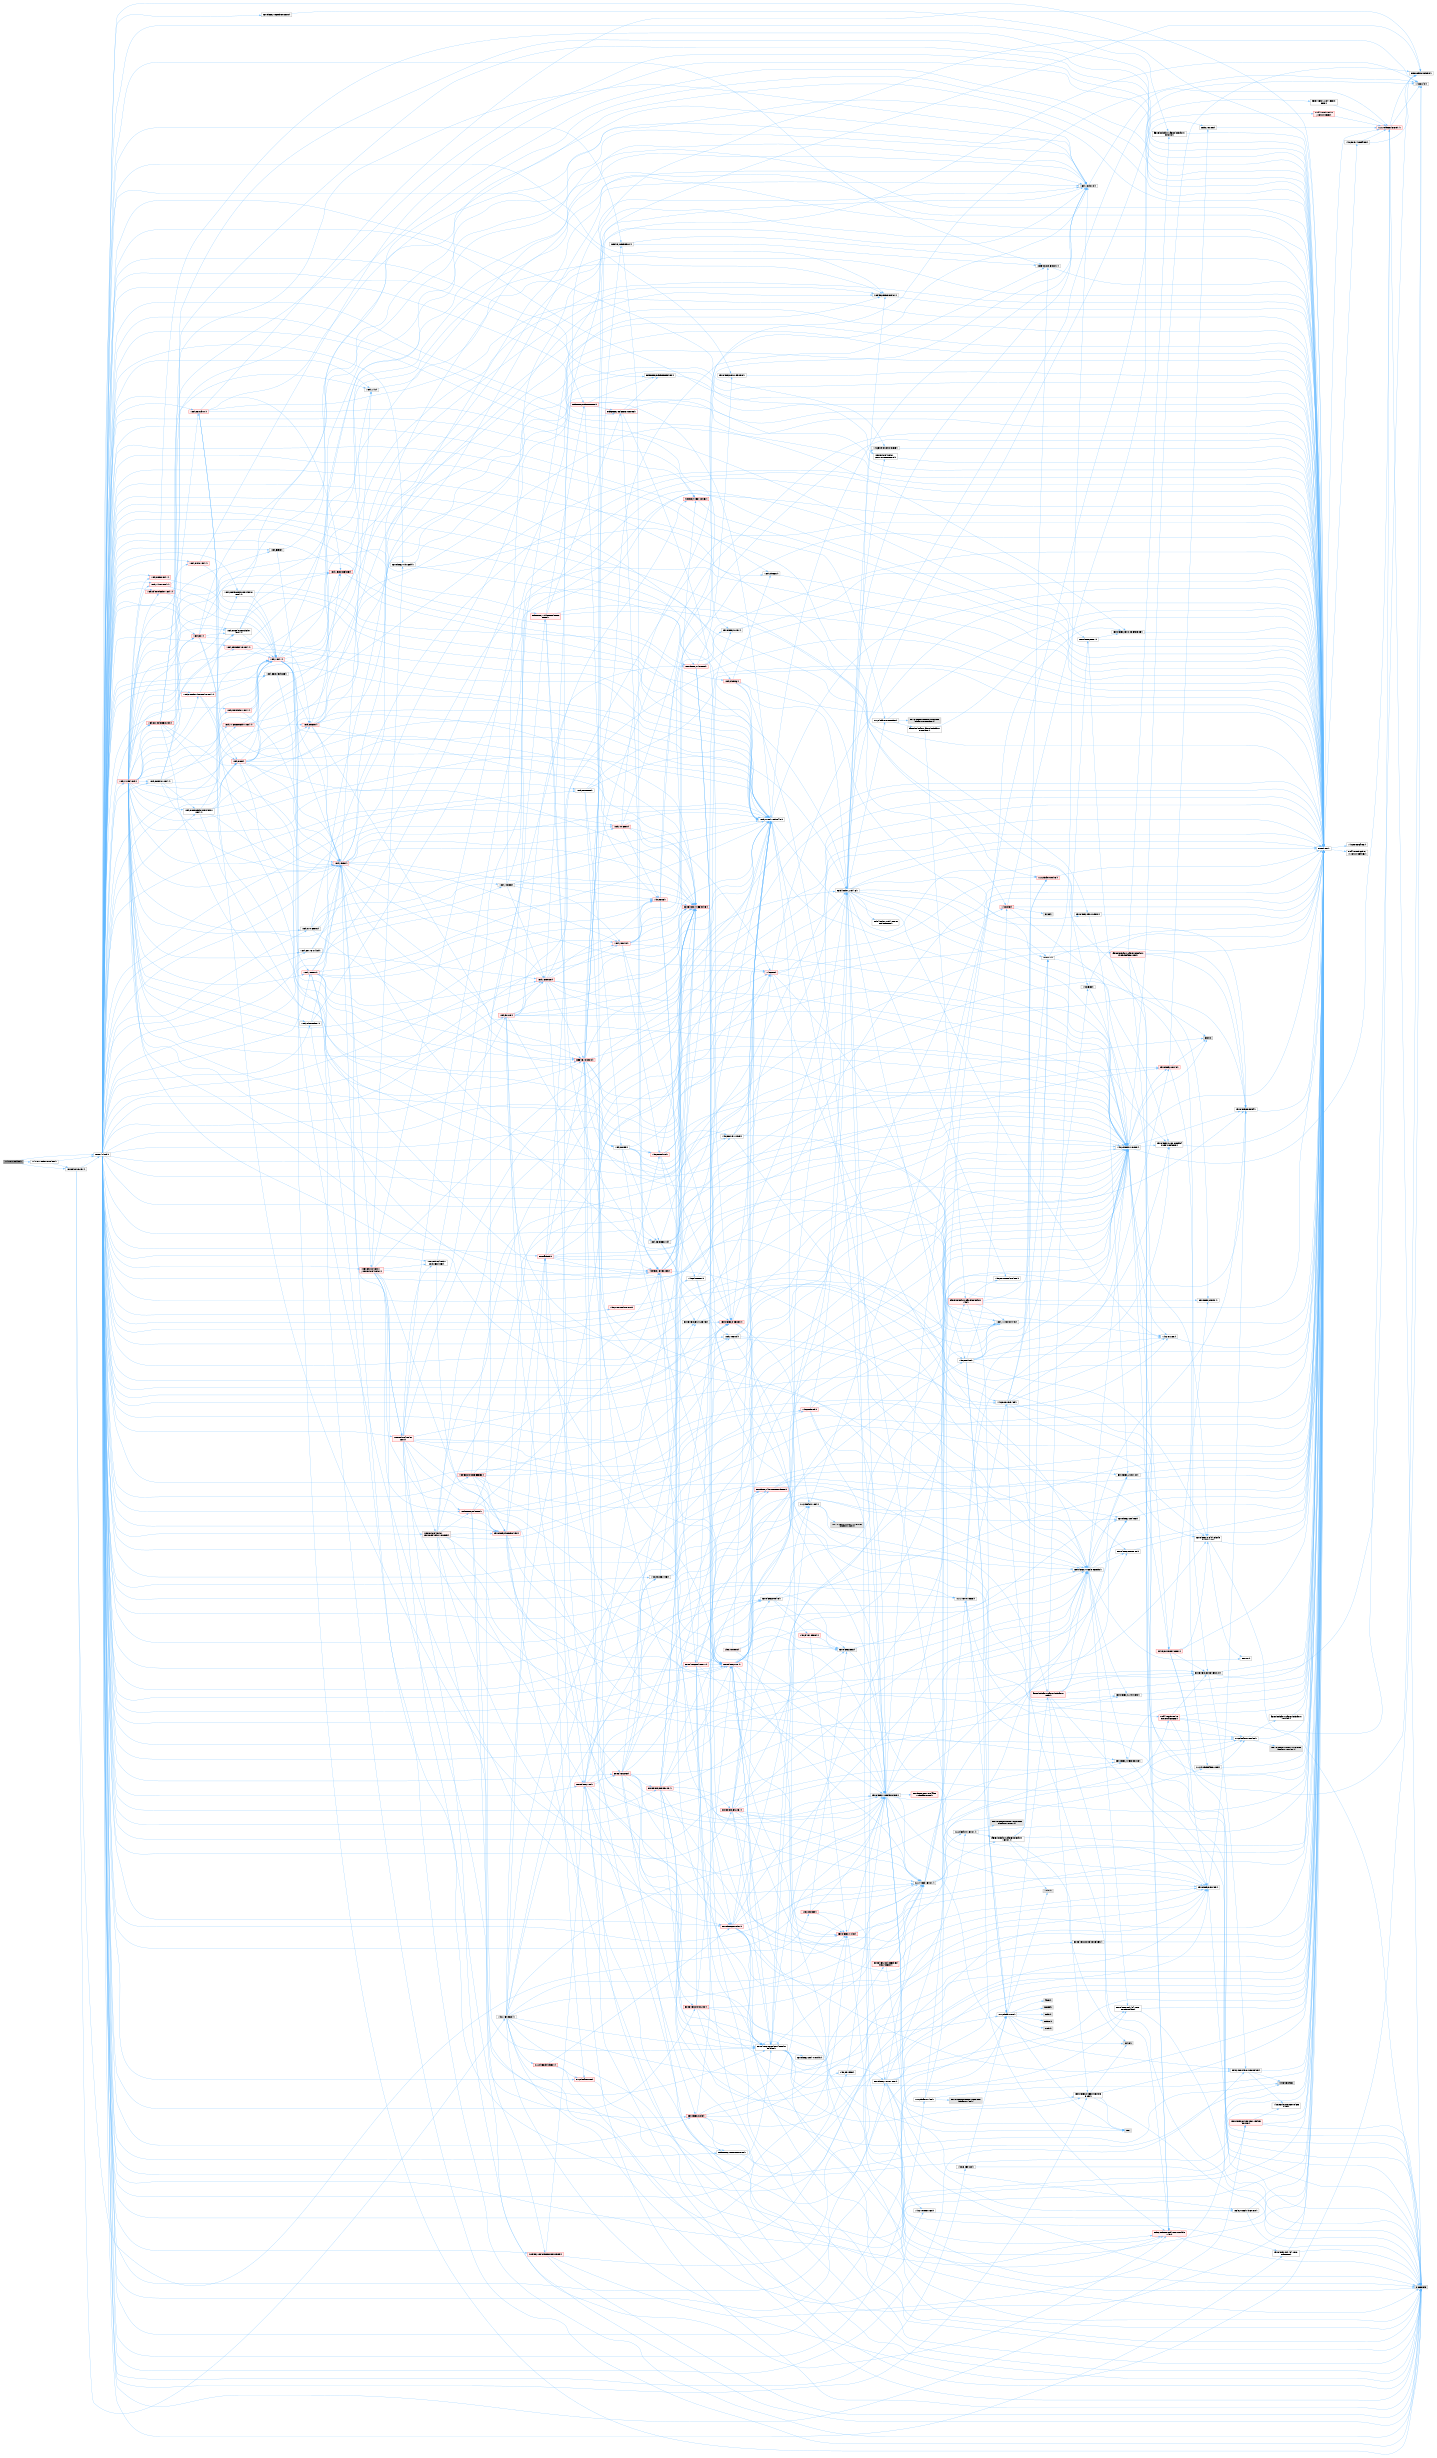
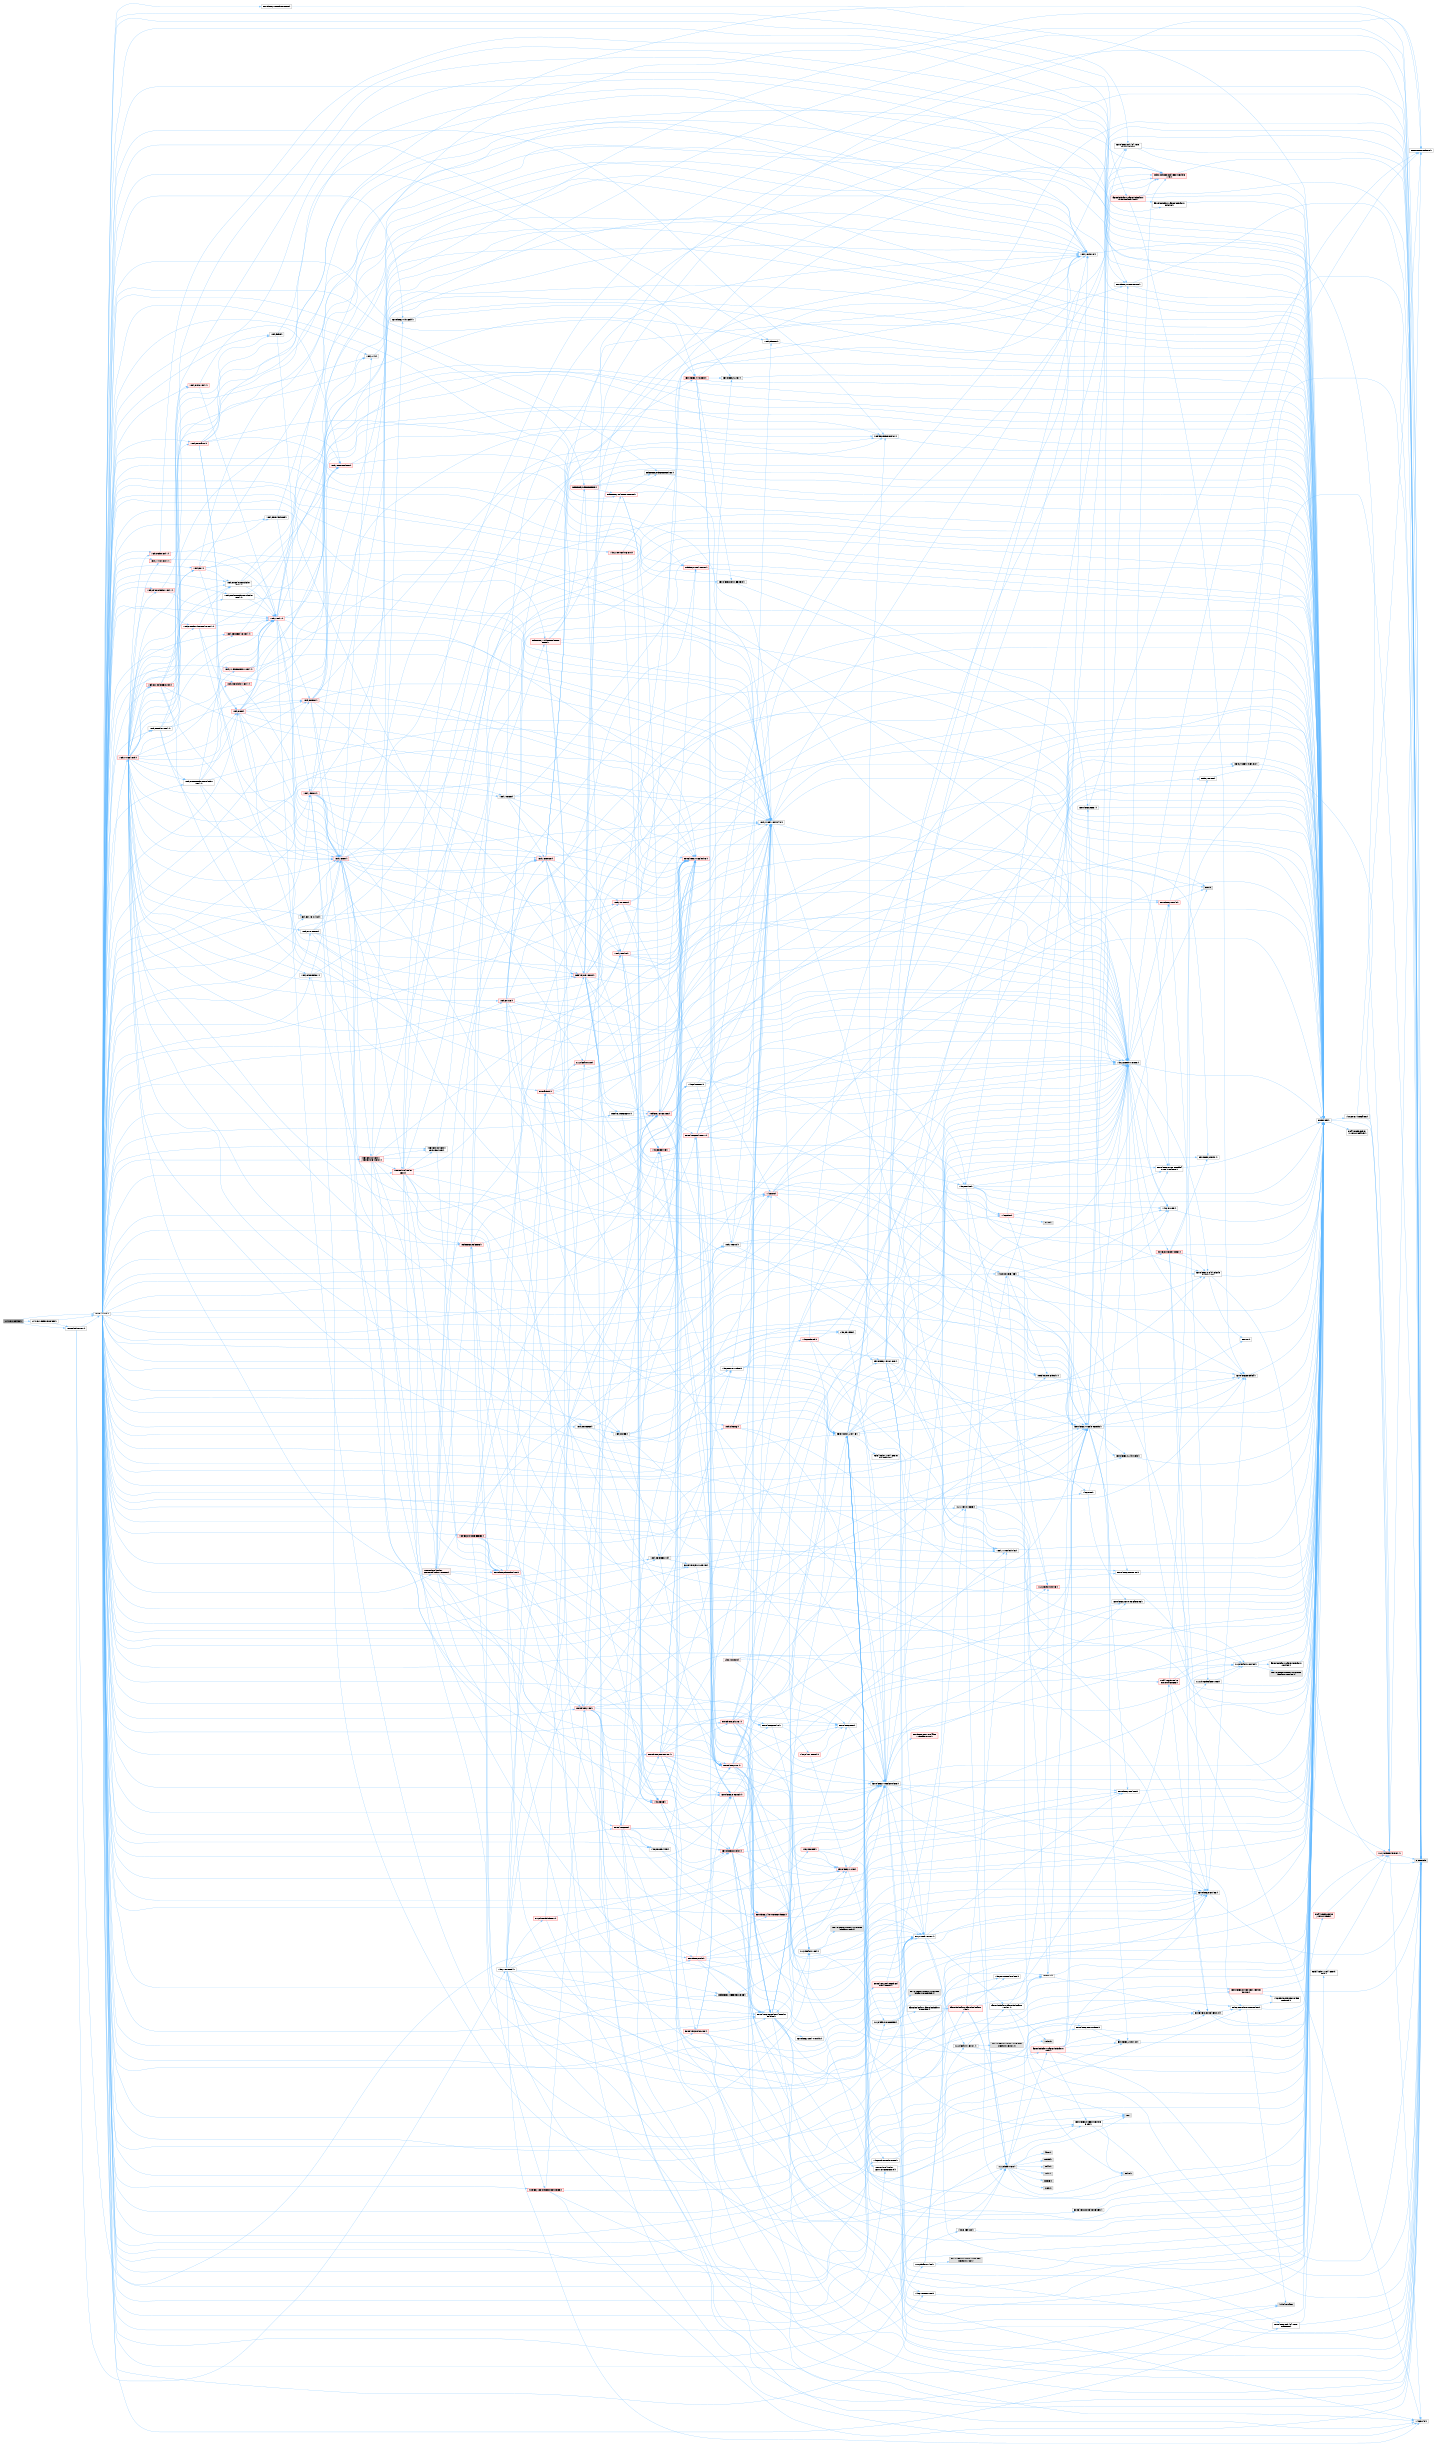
node "Misc/CoreDefines.h": removed
node "Logging/IntroSort.h": label "Logging/IntroSort.h" -> "Logging/LogMacros.h"
edge "Internationalization /Text.h" -> "Misc/Optional.h": now "Internationalization /Text.h" -> "HAL/UnrealMemory.h"
node "Misc/StaticAssertComplete Type.h": label "Misc/StaticAssertComplete Type.h" -> "Misc/StaticAssertComplete Optional.h"
node "stdlib.h": added
